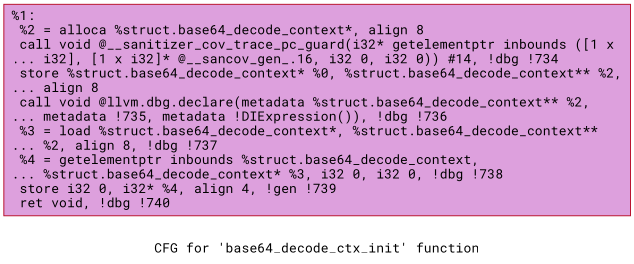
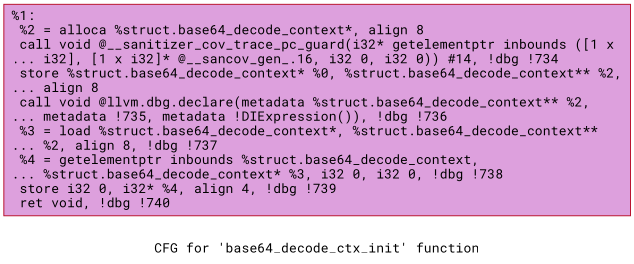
node "%1:": text "store i32 0, i32* %4, align 4, !gen !739" -> "store i32 0, i32* %4, align 4, !dbg !739"
